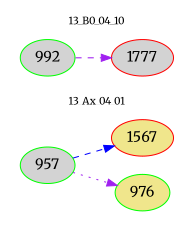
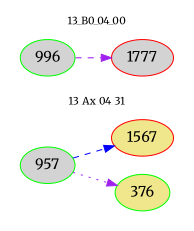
cluster "13_B0_04_10": label "13_B0_04_10" -> "13_B0_04_00"
node "992": label "992" -> "996"
cluster "13_Ax_04_01": label "13_Ax_04_01" -> "13_Ax_04_31"
node "976": label "976" -> "376"
